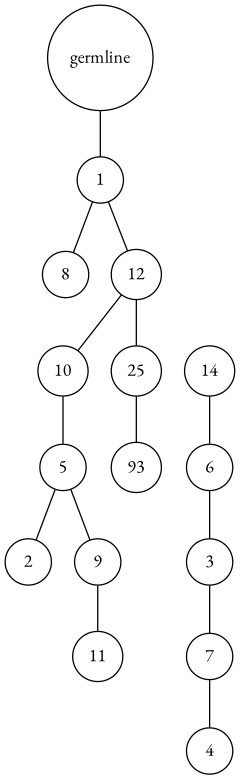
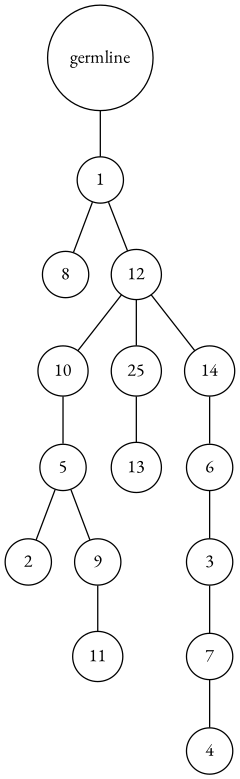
edge "12" -- "14": added
node "93": label "93" -> "13"
